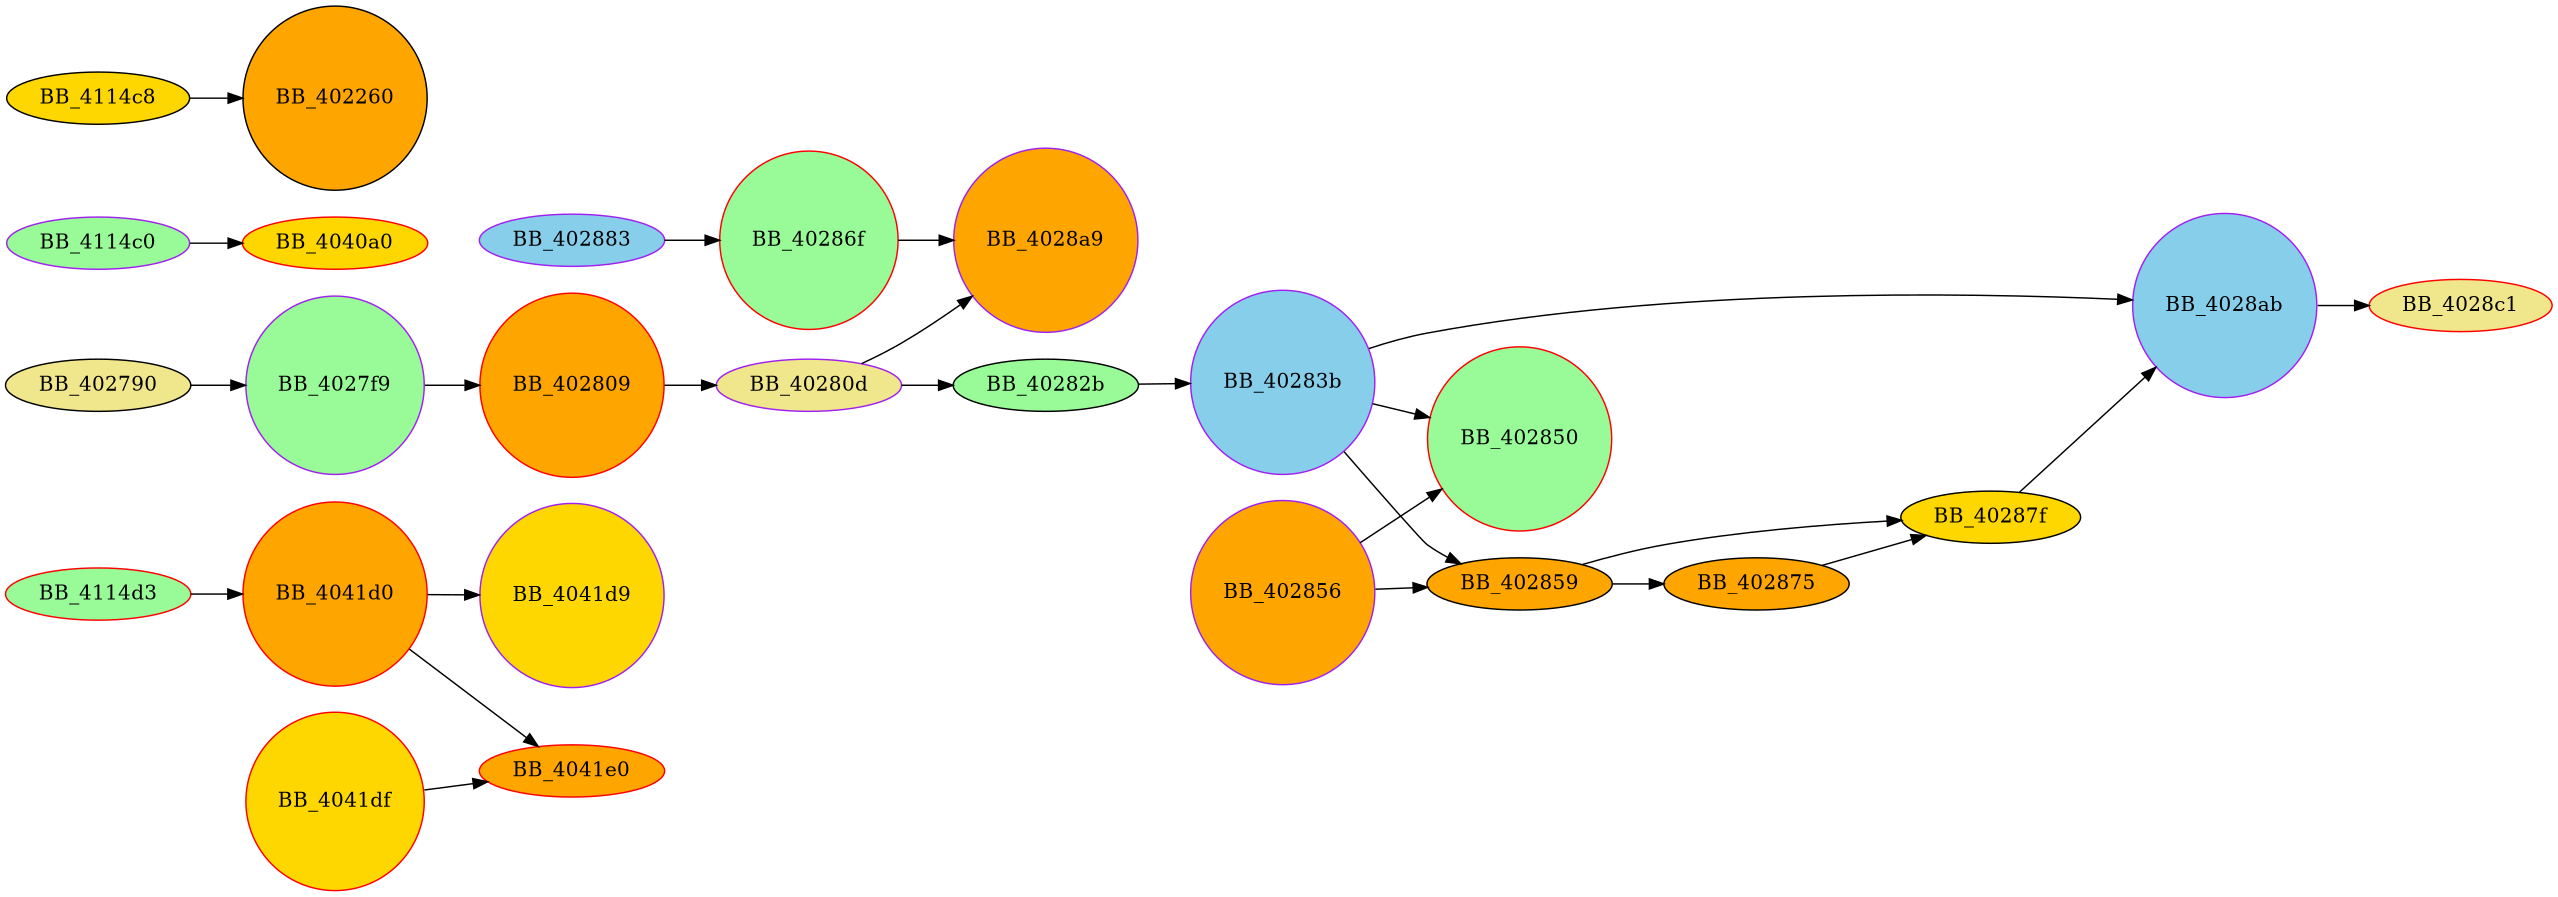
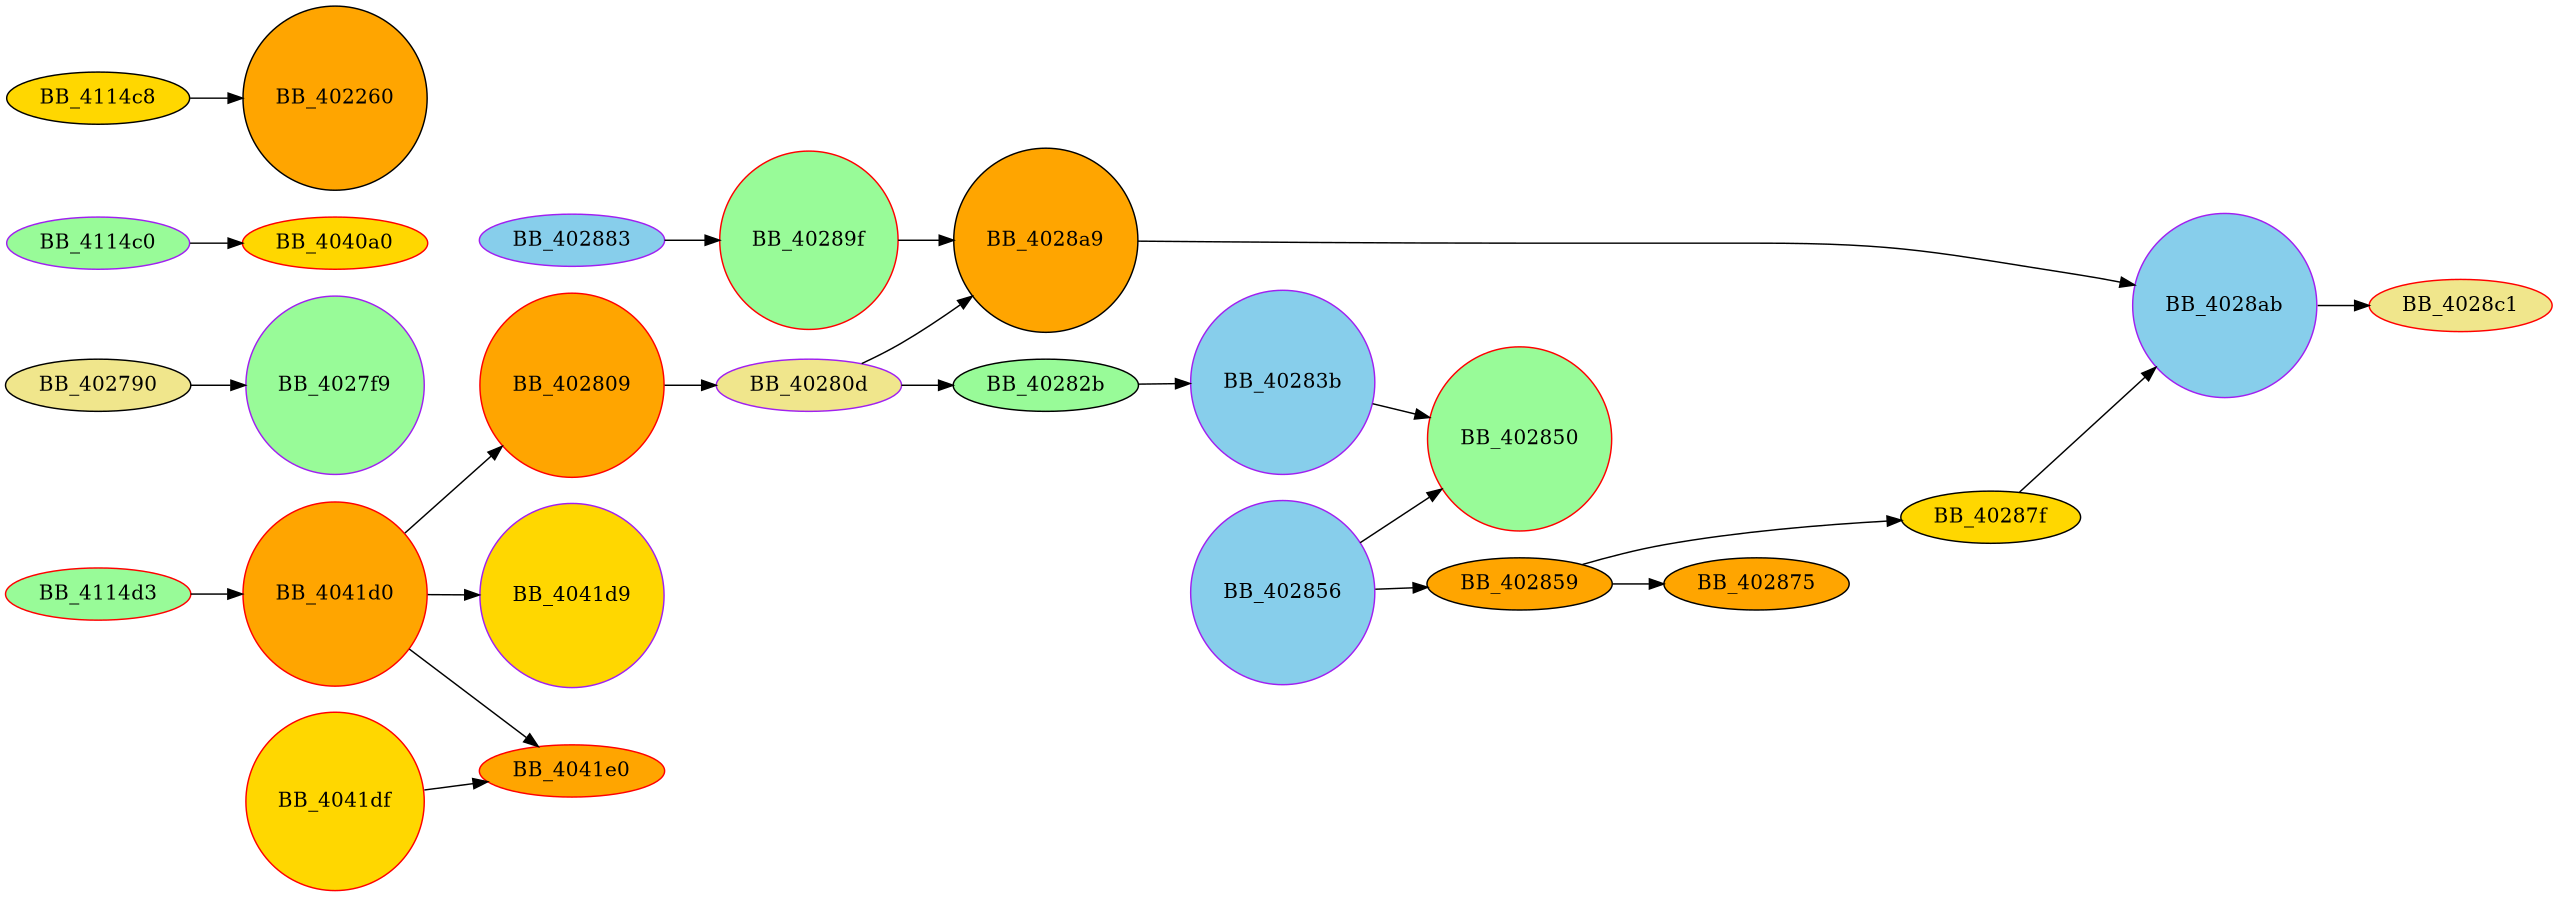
node "BB_40286f": label "BB_40286f" -> "BB_40289f"
node "BB_4028a9": color purple -> black
edge "BB_40283b" -> "BB_4028ab": now "BB_4028a9" -> "BB_4028ab"
edge "BB_4027f9" -> "BB_402809": now "BB_4041d0" -> "BB_402809"
edge "BB_40283b" -> "BB_402859": removed
edge "BB_402875" -> "BB_40287f": removed
node "BB_402856": fillcolor orange -> skyblue
